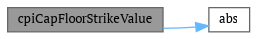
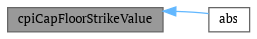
edge "cpiCapFloorStrikeValue" -> "abs": reversed
